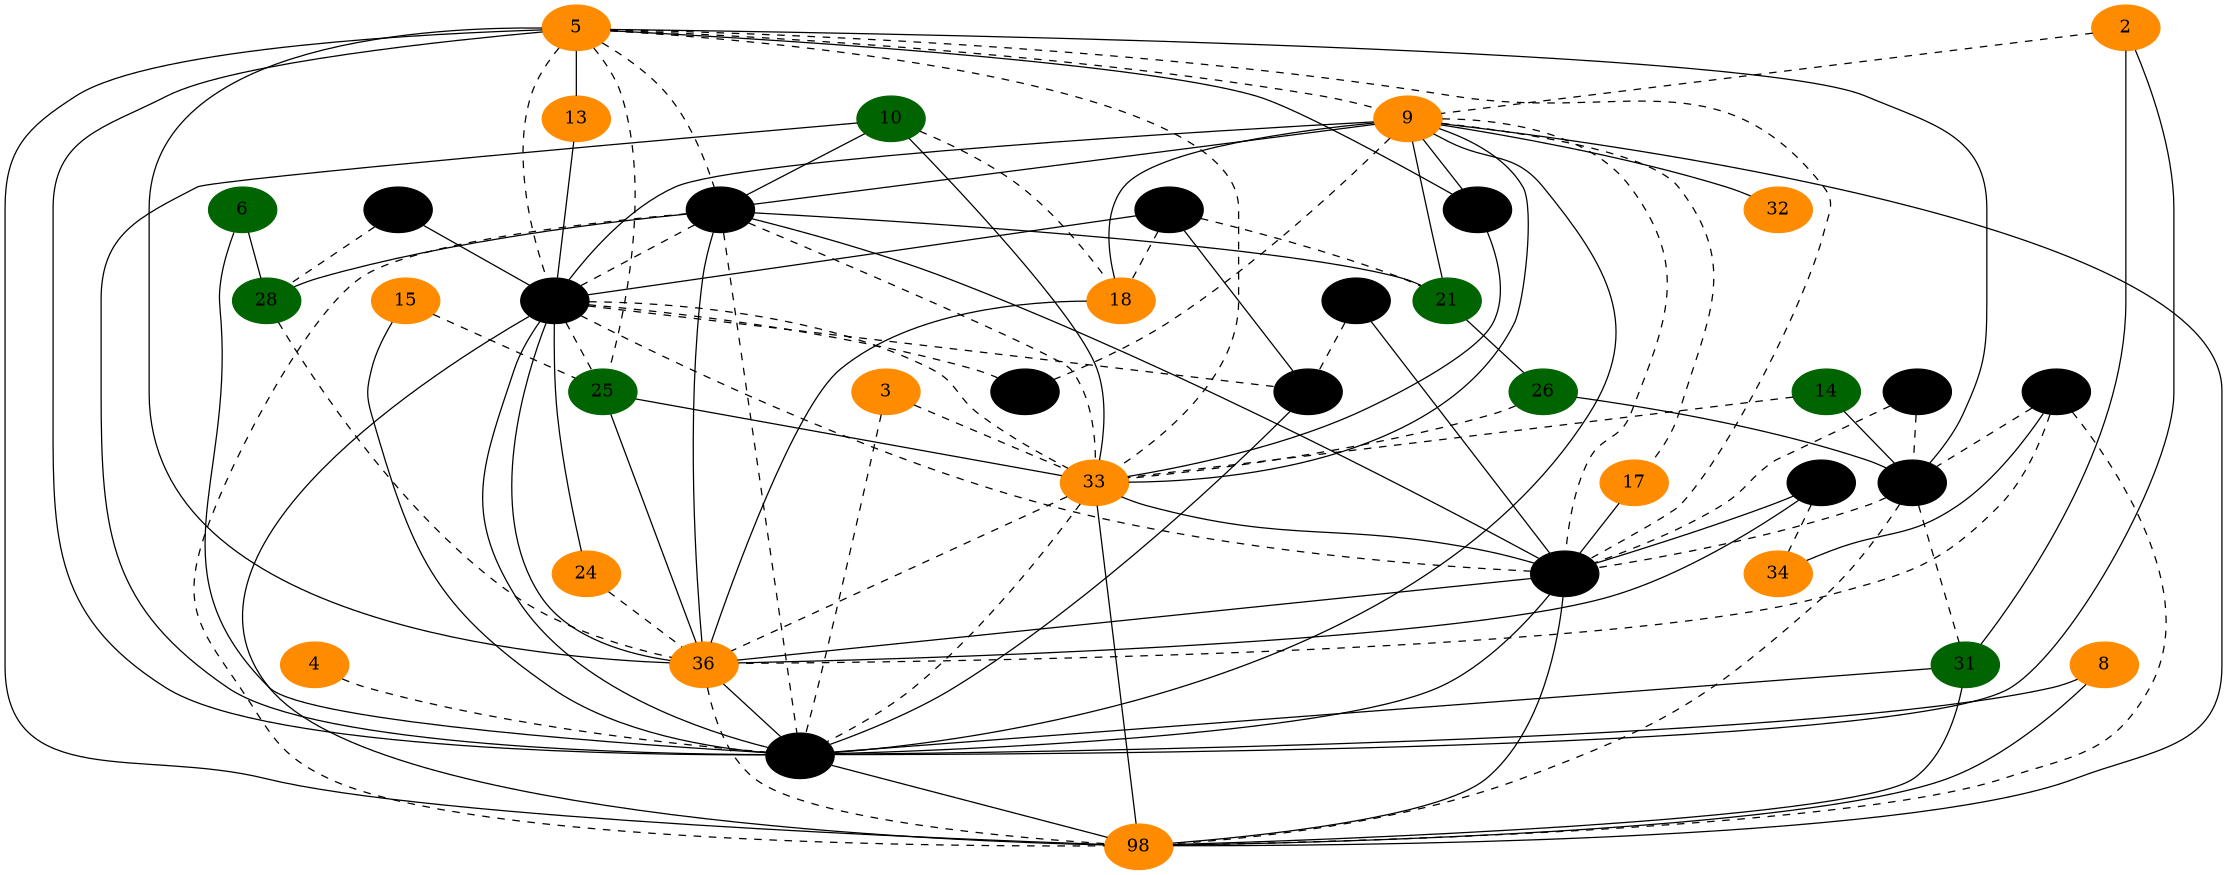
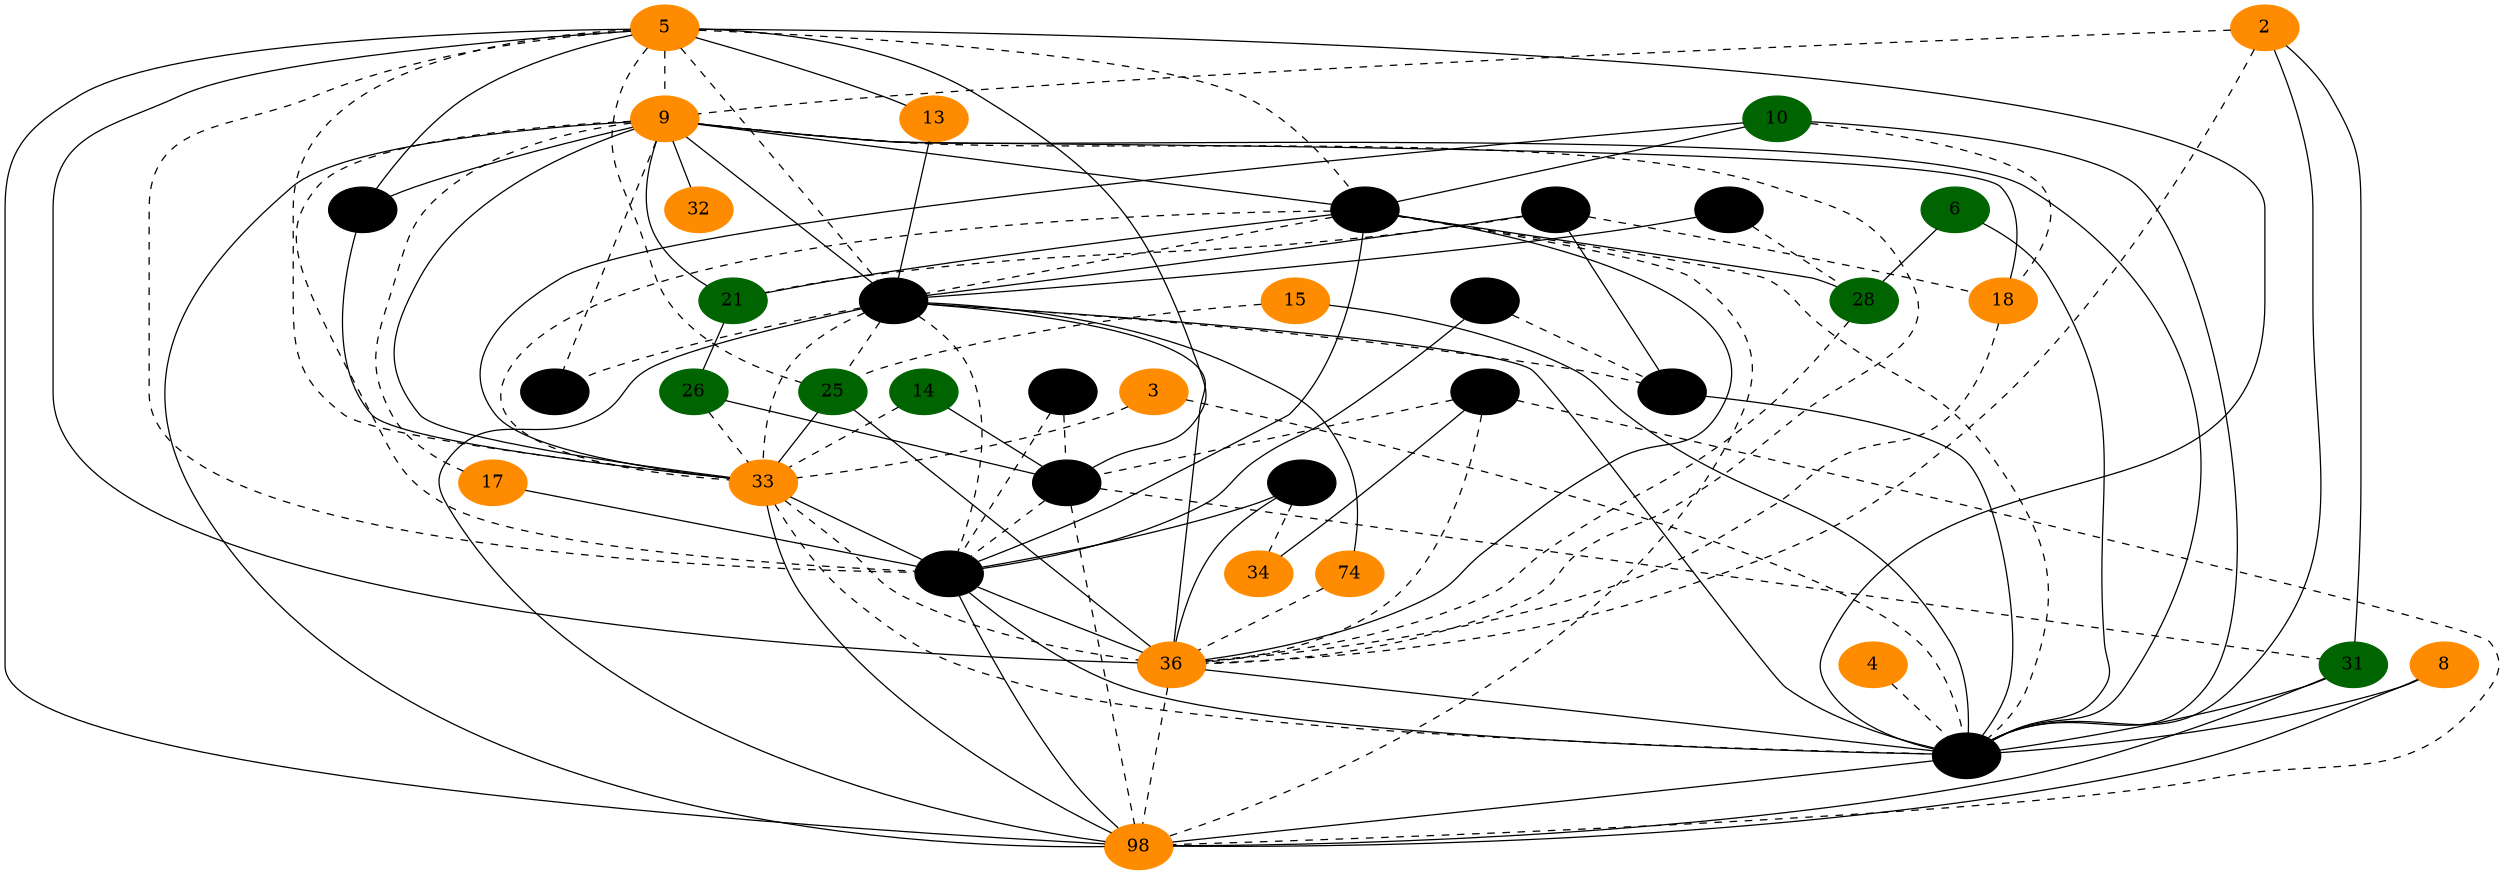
edge "9" -- "36": added
edge "18" -- "36": style solid -> dashed
edge "2" -- "36": added
node "24": label "24" -> "74"
